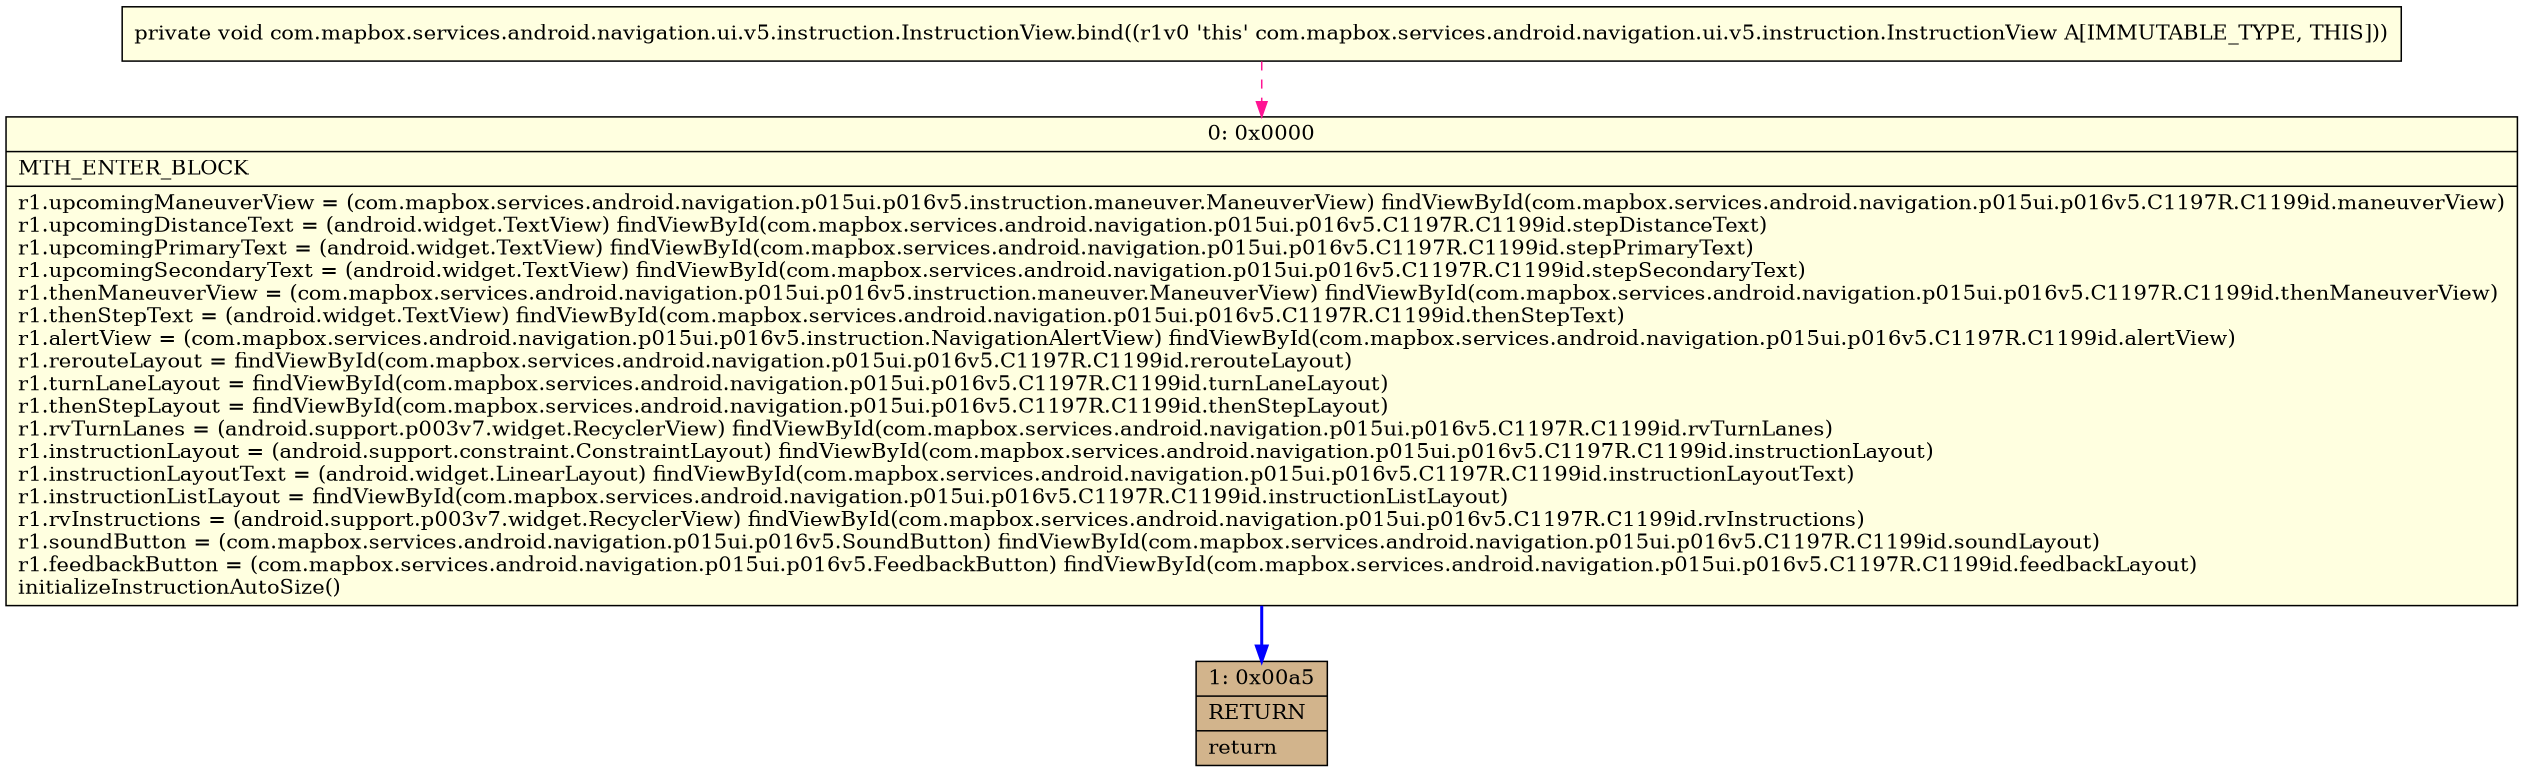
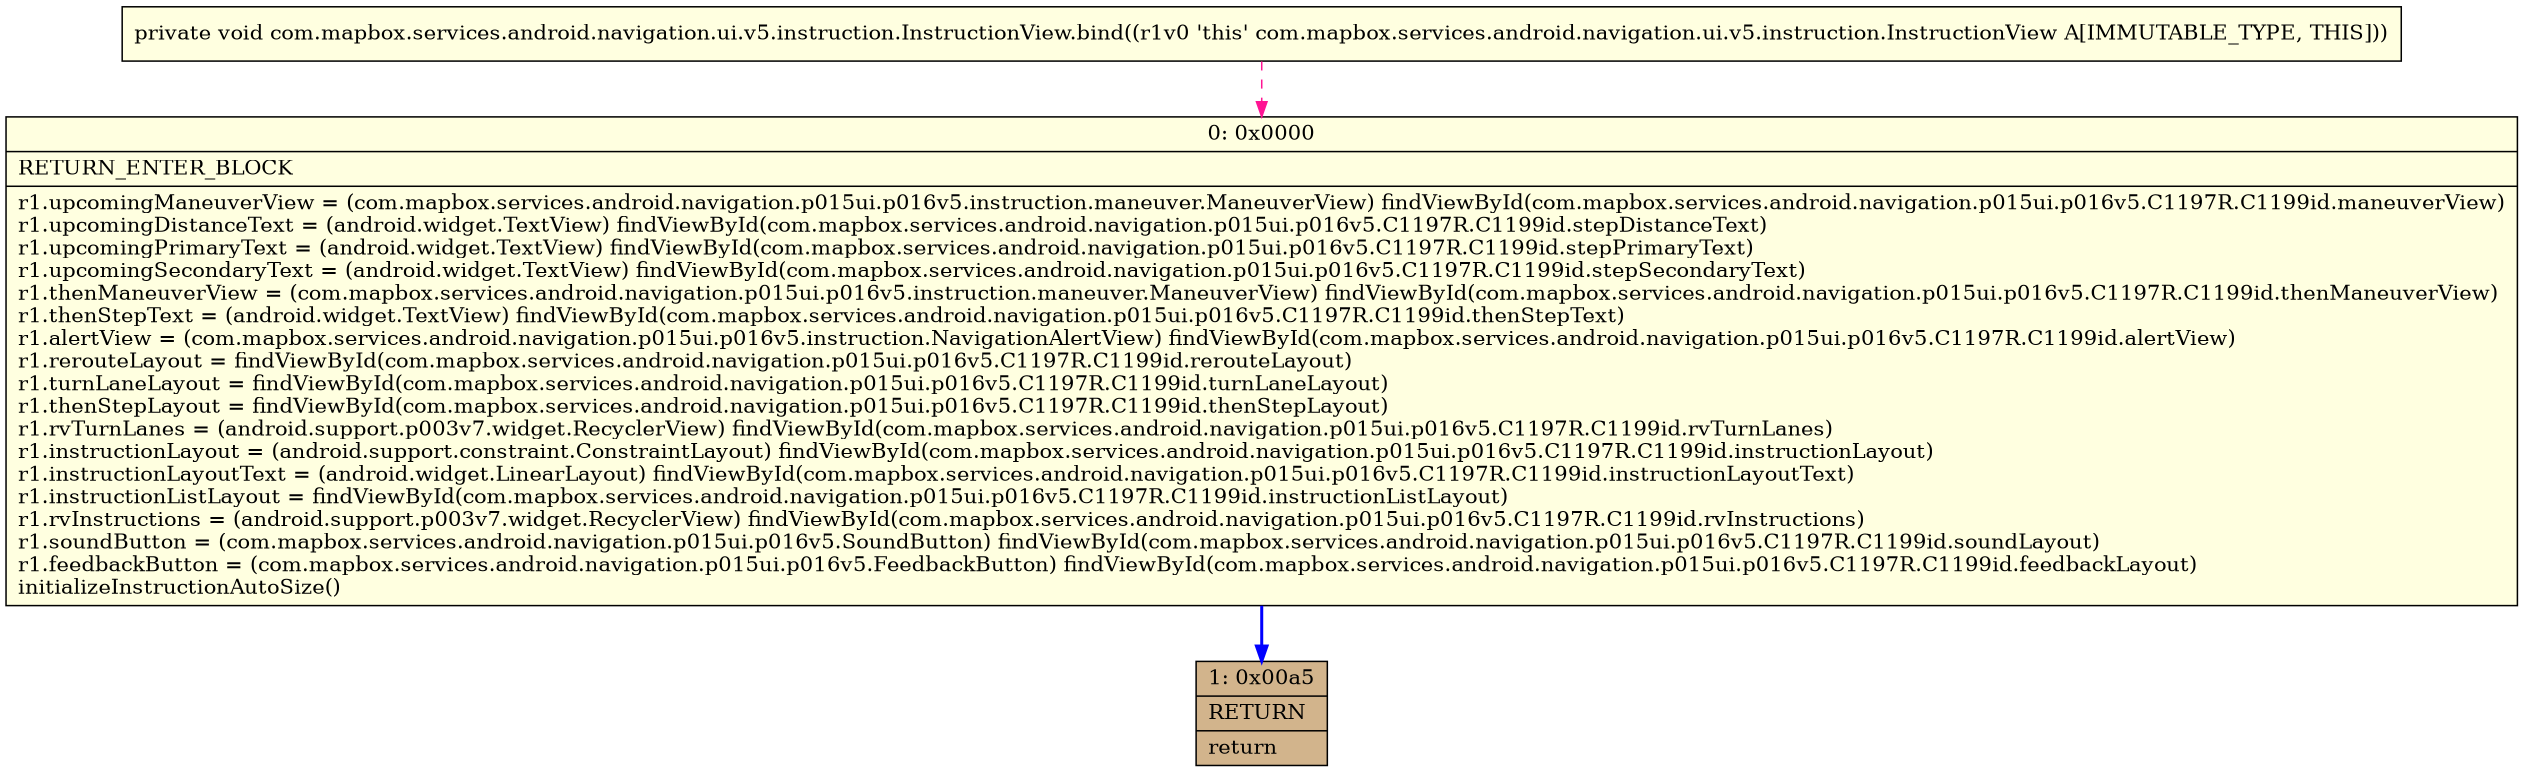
node "0: 0x0000": text "MTH_ENTER_BLOCK" -> "RETURN_ENTER_BLOCK"
